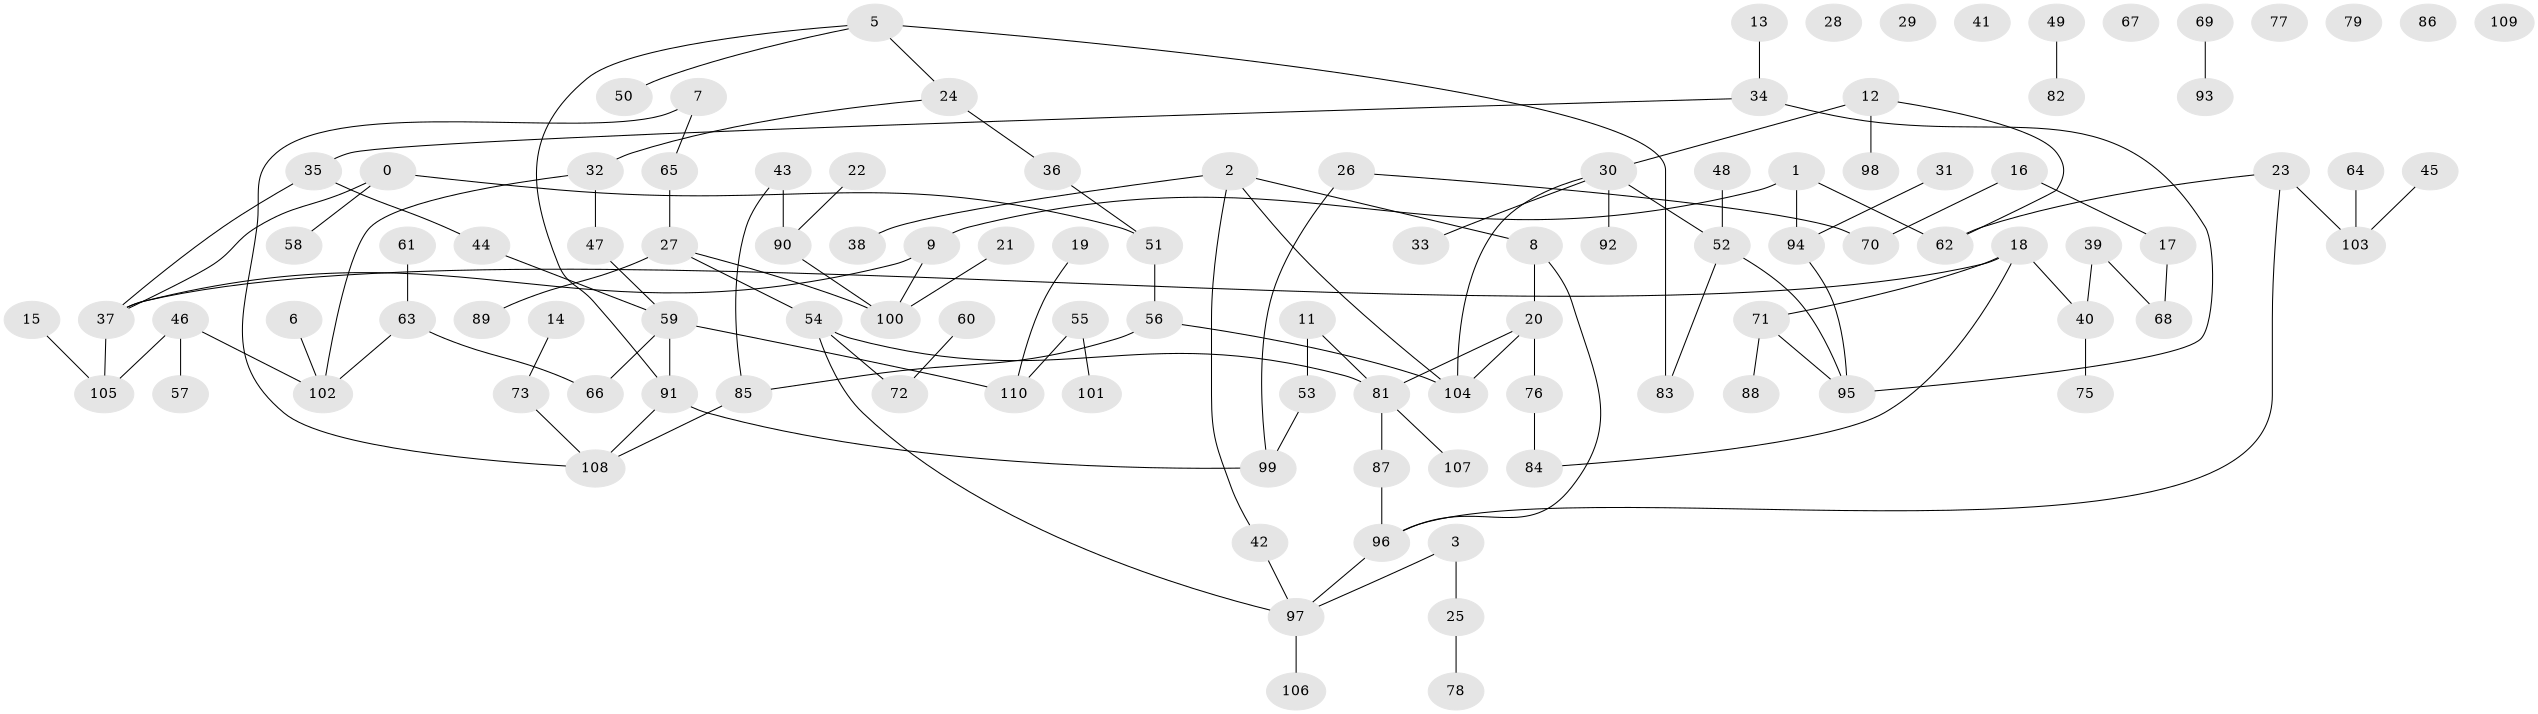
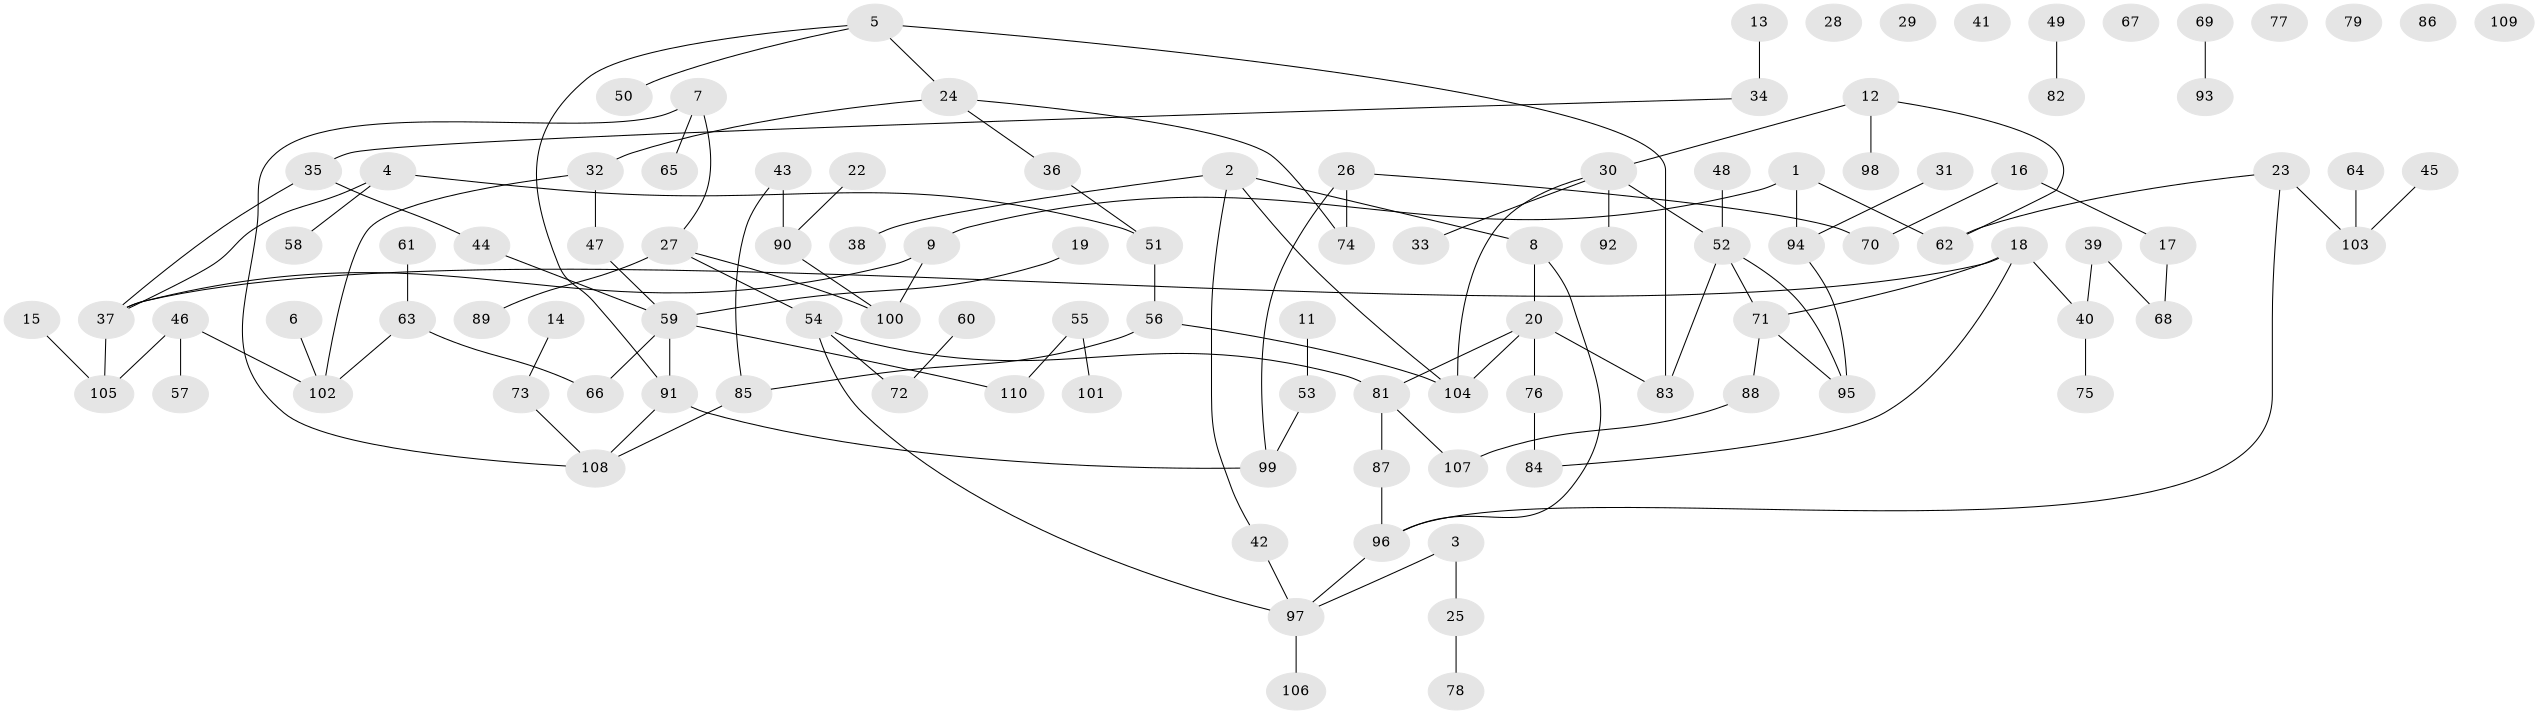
node "0": label "0" -> "4"
edge "65" -- "27": now "7" -- "27"
edge "34" -- "95": removed
node "21": removed
node "74": added
edge "52" -- "71": added
edge "19" -- "110": now "19" -- "59"
edge "20" -- "83": added
edge "11" -- "81": removed
edge "88" -- "107": added
